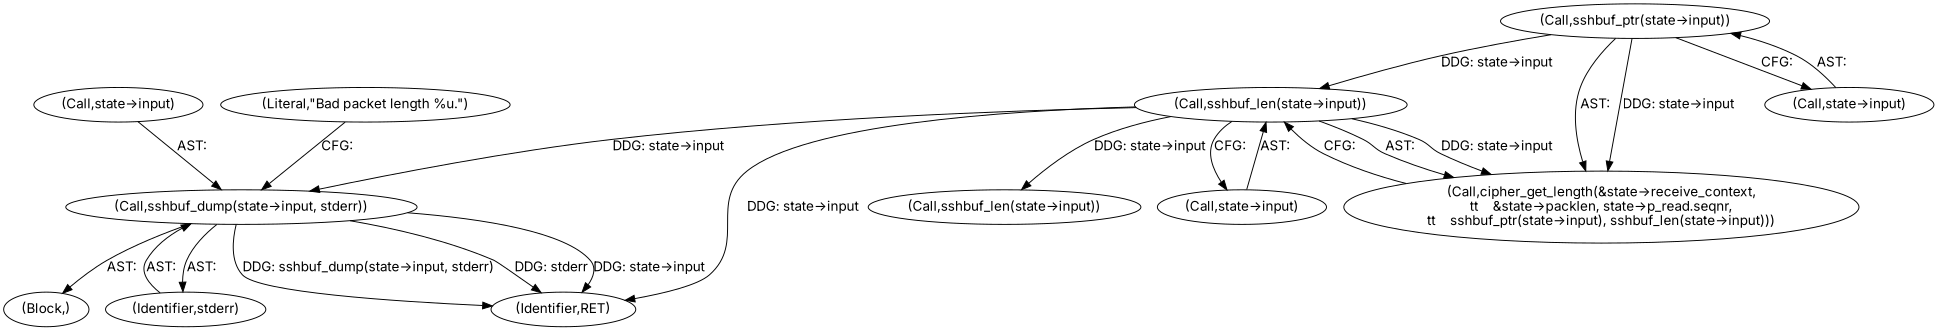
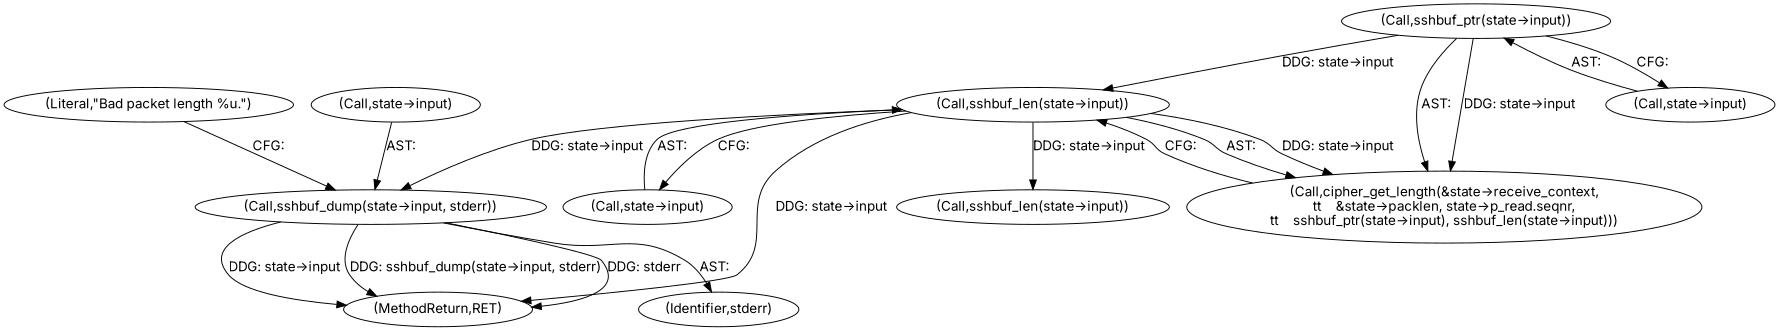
edge "(Identifier,stderr)" -> "(Call,sshbuf_dump(state->input, stderr))": removed, label "AST:"
node "(Block,)": removed
node "(Identifier,RET)": label "(Identifier,RET)" -> "(MethodReturn,RET)"
